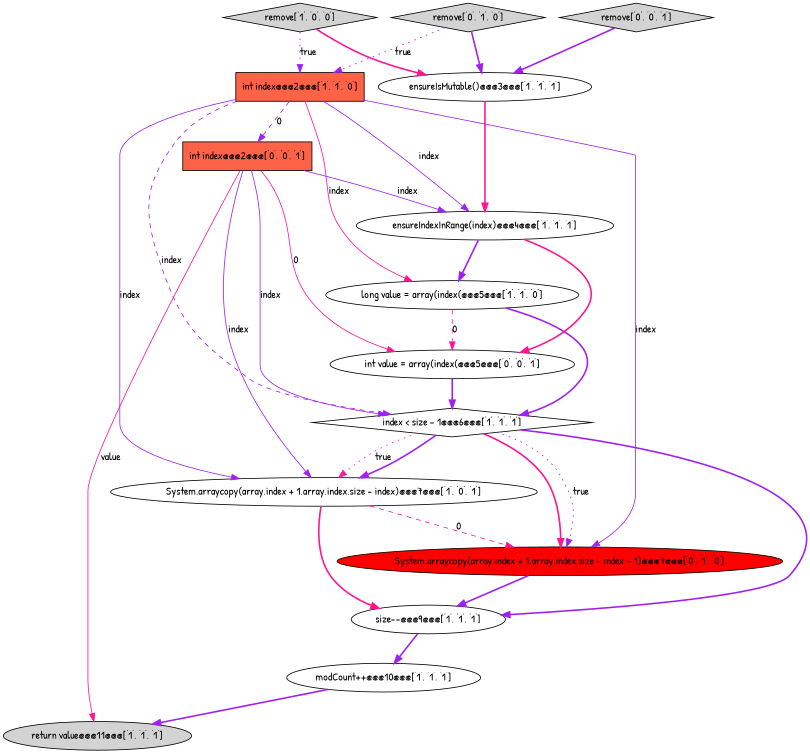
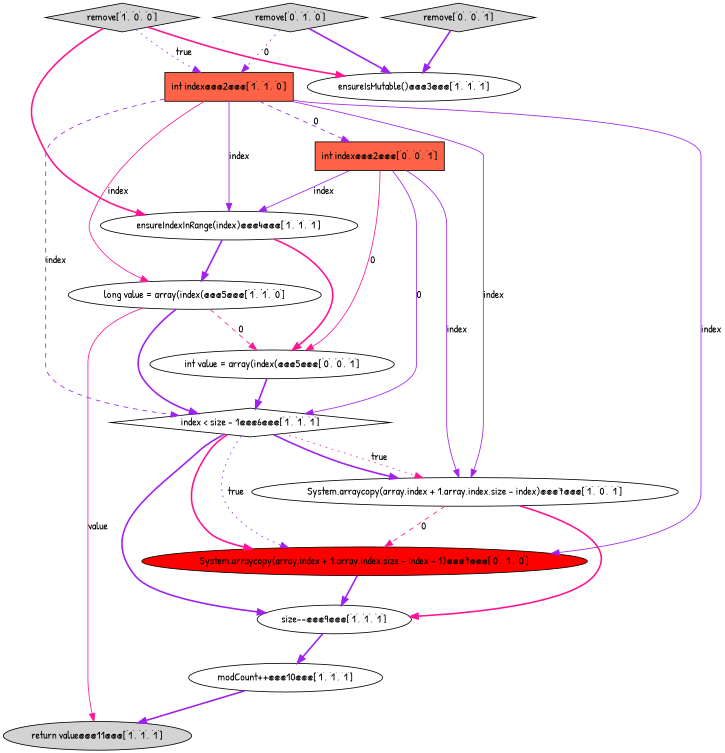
edge "remove['0', '1', '0']" -> "int index@@@2@@@['1', '1', '0']": label "true" -> "0"
edge "ensureIsMutable()@@@3@@@['1', '1', '1']" -> "ensureIndexInRange(index)@@@4@@@['1', '1', '1']": now "remove['1', '0', '0']" -> "ensureIndexInRange(index)@@@4@@@['1', '1', '1']"
edge "int index@@@2@@@['0', '0', '1']" -> "index < size - 1@@@6@@@['1', '1', '1']": label "index" -> "0"
edge "int index@@@2@@@['0', '0', '1']" -> "return value@@@11@@@['1', '1', '1']": now "long value = array(index(@@@5@@@['1', '1', '0']" -> "return value@@@11@@@['1', '1', '1']"
